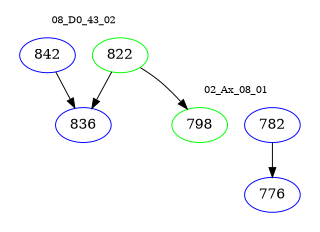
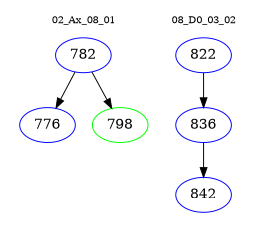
cluster "08_D0_43_02": label "08_D0_43_02" -> "08_D0_03_02"
node "822": color green -> blue
edge "842" -> "836": reversed
edge "822" -> "798": now "782" -> "798"
